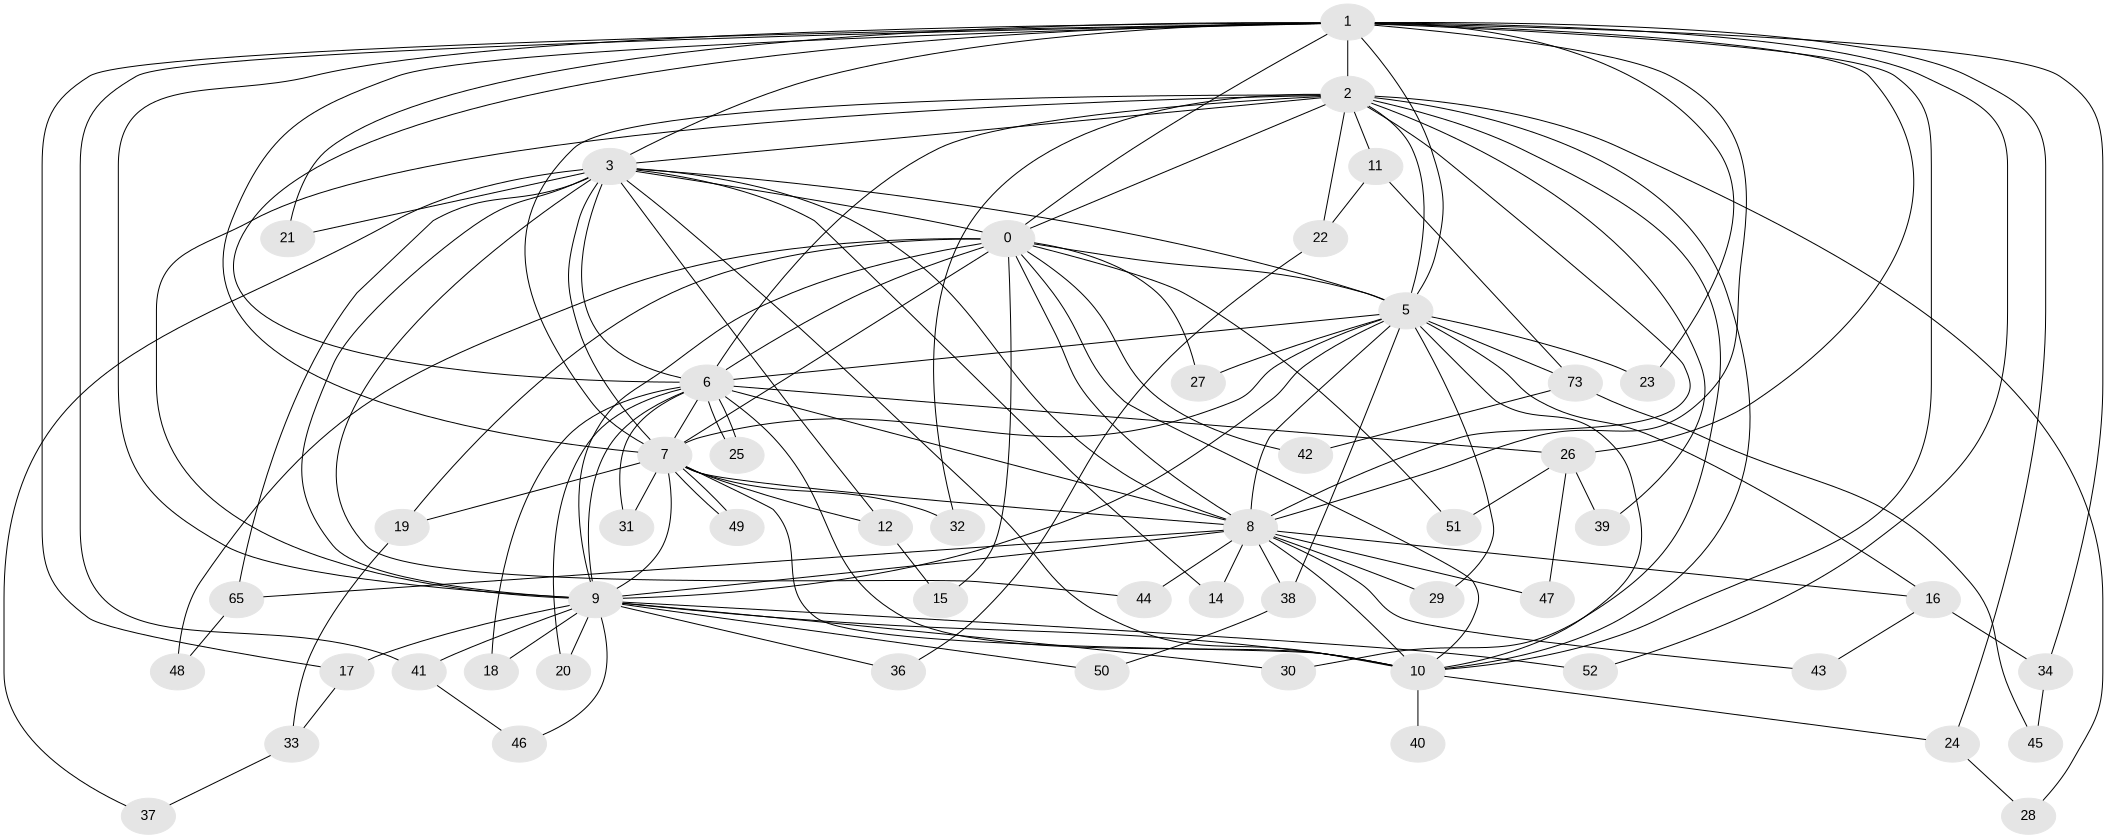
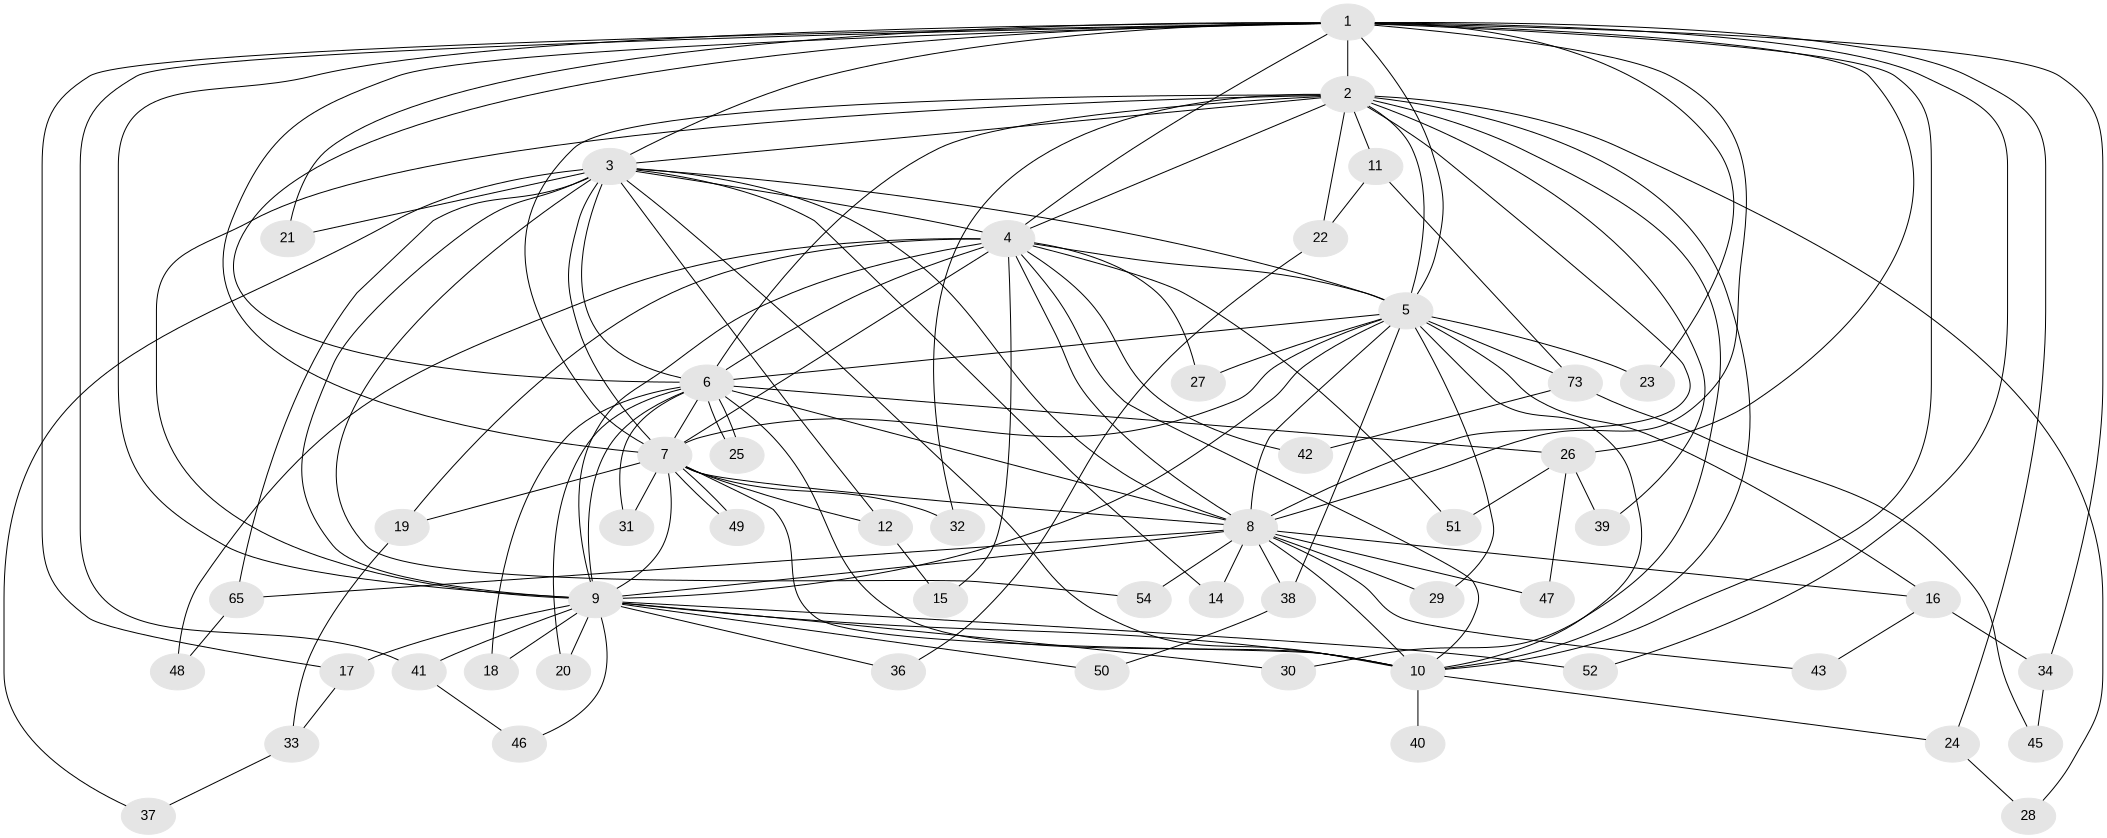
node "0": label "0" -> "4"
node "44": label "44" -> "54"
